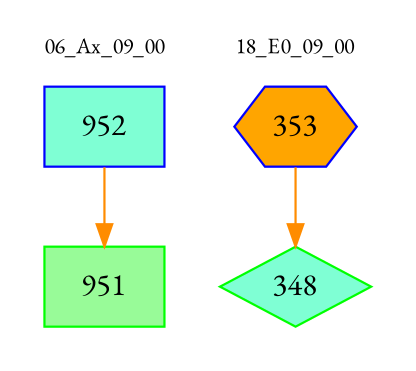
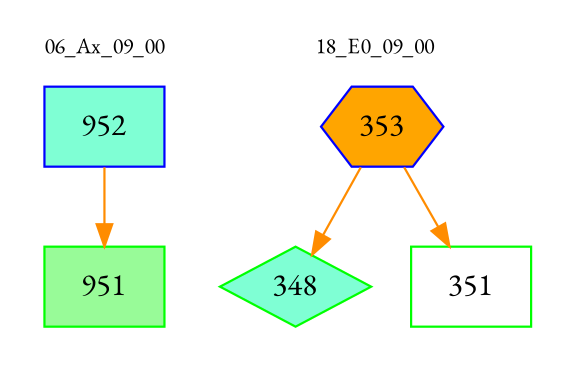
node "351": added
